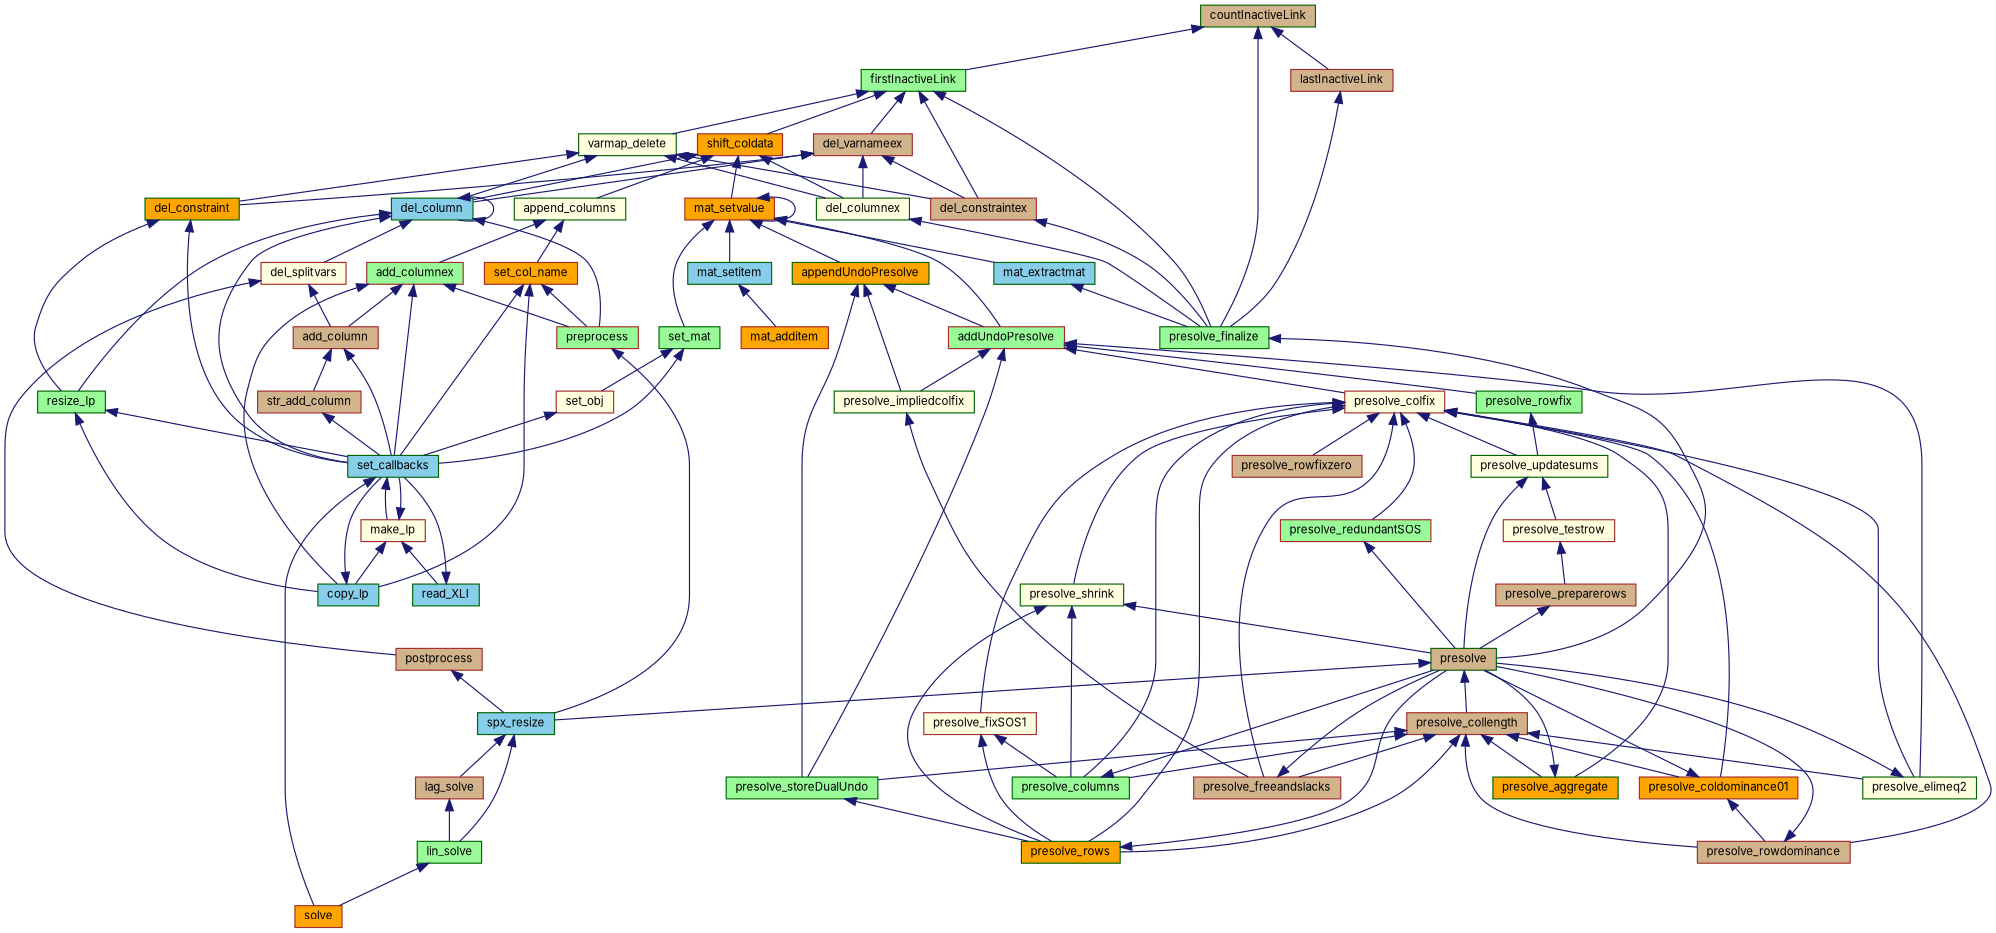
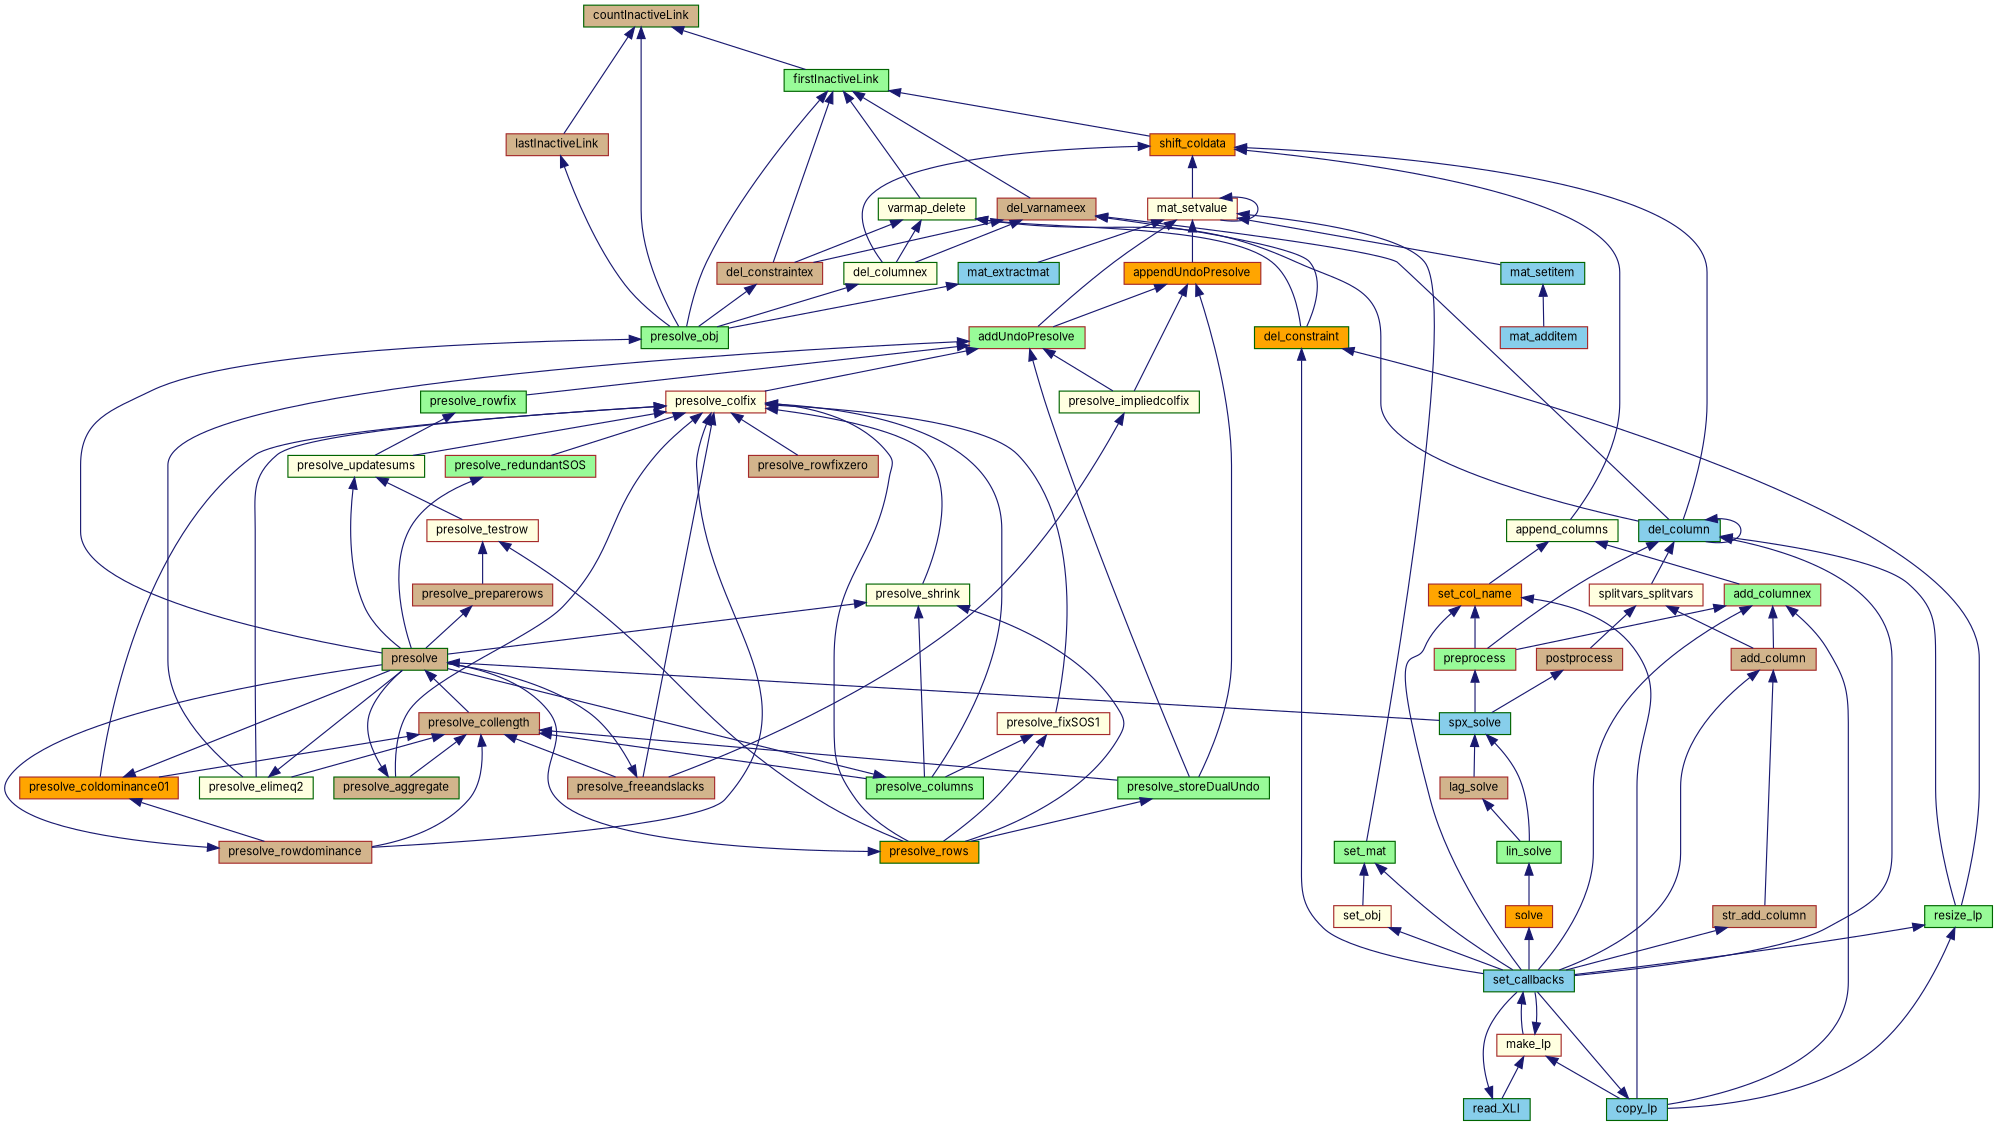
node "mat_setvalue": fillcolor orange -> lightyellow
node "del_splitvars": label "del_splitvars" -> "splitvars_splitvars"
node "appendUndoPresolve": color darkgreen -> brown
node "mat_additem": fillcolor orange -> skyblue
node "presolve_finalize": label "presolve_finalize" -> "presolve_obj"
edge "solve" -> "set_callbacks": reversed
node "spx_resize": label "spx_resize" -> "spx_solve"
node "presolve_aggregate": fillcolor orange -> tan
edge "presolve_rows" -> "presolve_collength": now "presolve_rows" -> "presolve_testrow"
